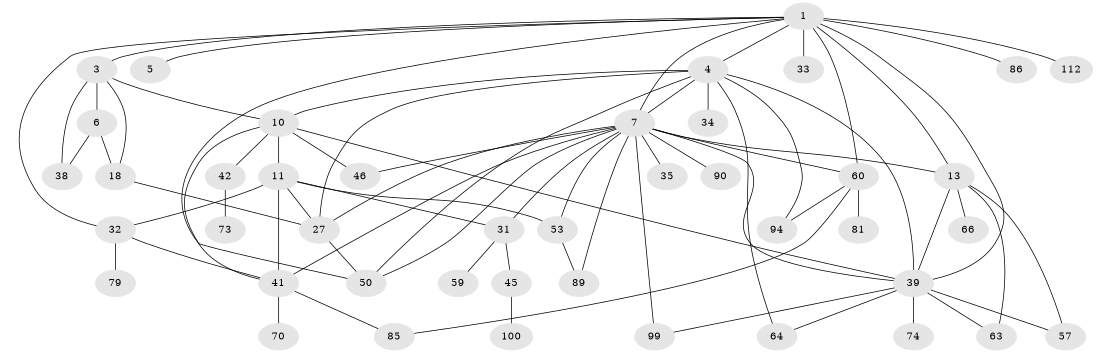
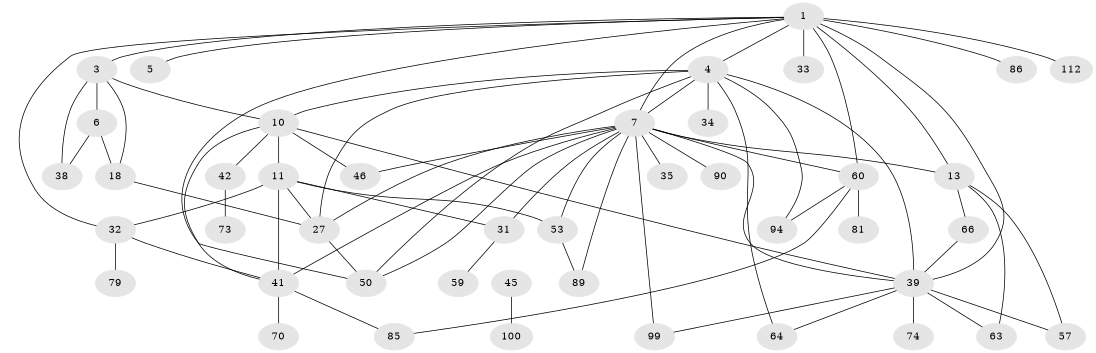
edge "13" -- "39": now "66" -- "39"
edge "31" -- "45": removed
